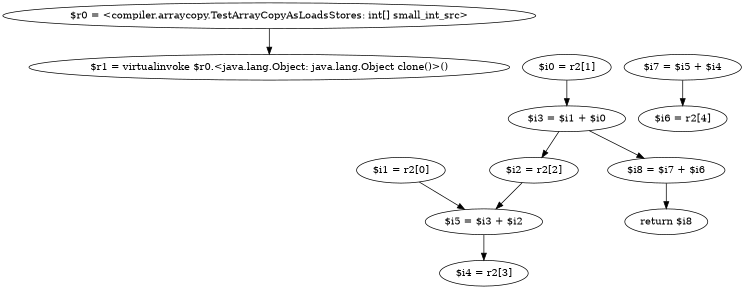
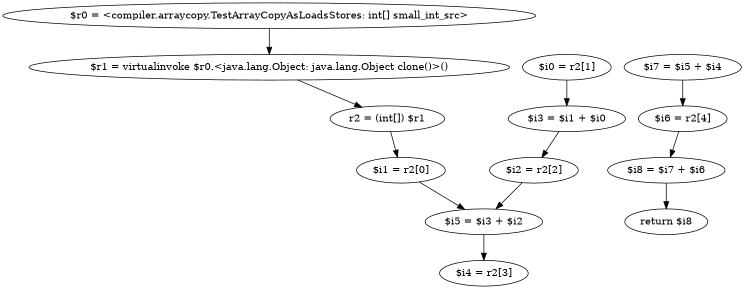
node "r2 = (int[]) $r1": added
edge "$i3 = $i1 + $i0" -> "$i8 = $i7 + $i6": now "$i6 = r2[4]" -> "$i8 = $i7 + $i6"
